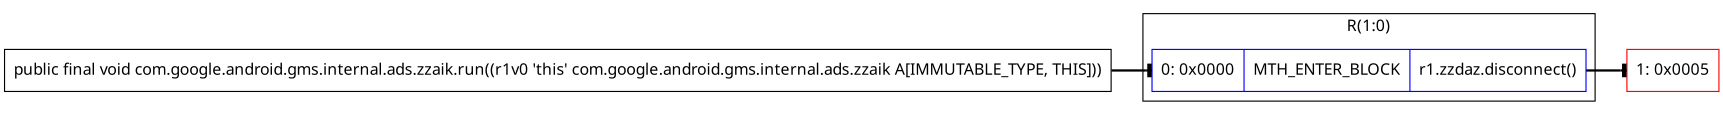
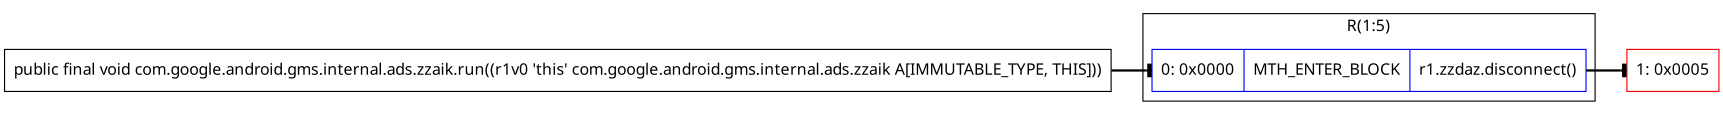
cluster "R(1:0)": label "R(1:0)" -> "R(1:5)"
